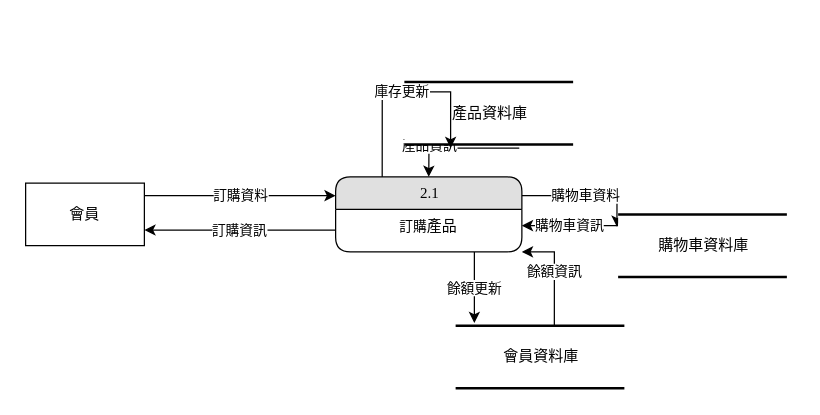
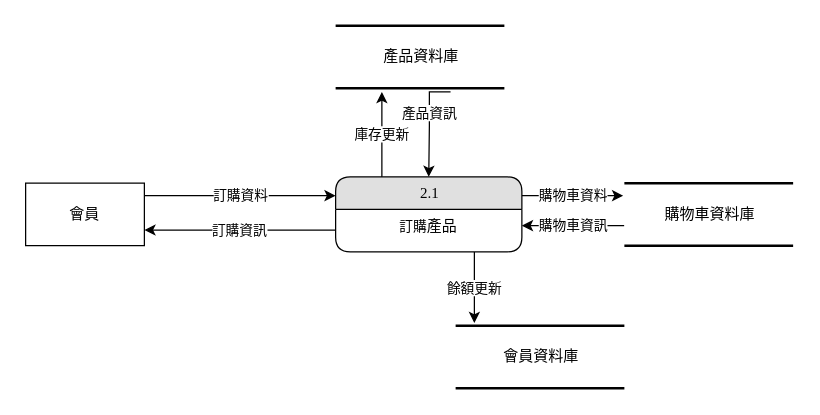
node "產品資料庫": moved (489, 113) -> (420, 57)
node "購物車資料庫": moved (703, 246) -> (709, 214)
edge "會員資料庫" -> "2.1": removed, label "餘額資訊"
